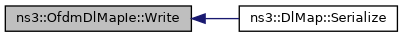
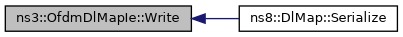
node "ns3::DlMap::Serialize": label "ns3::DlMap::Serialize" -> "ns8::DlMap::Serialize"
